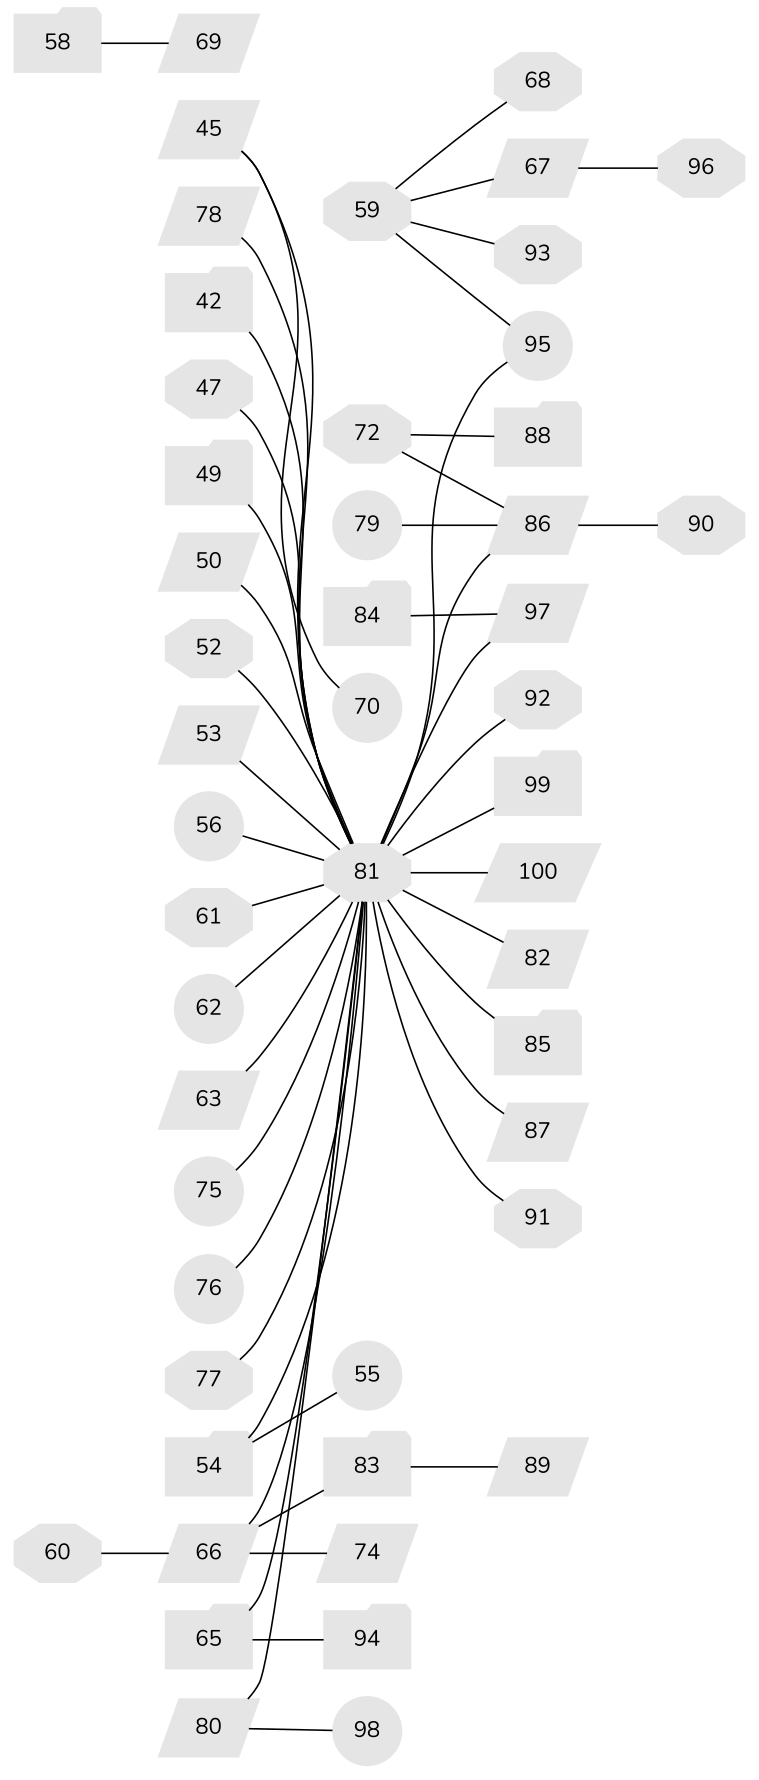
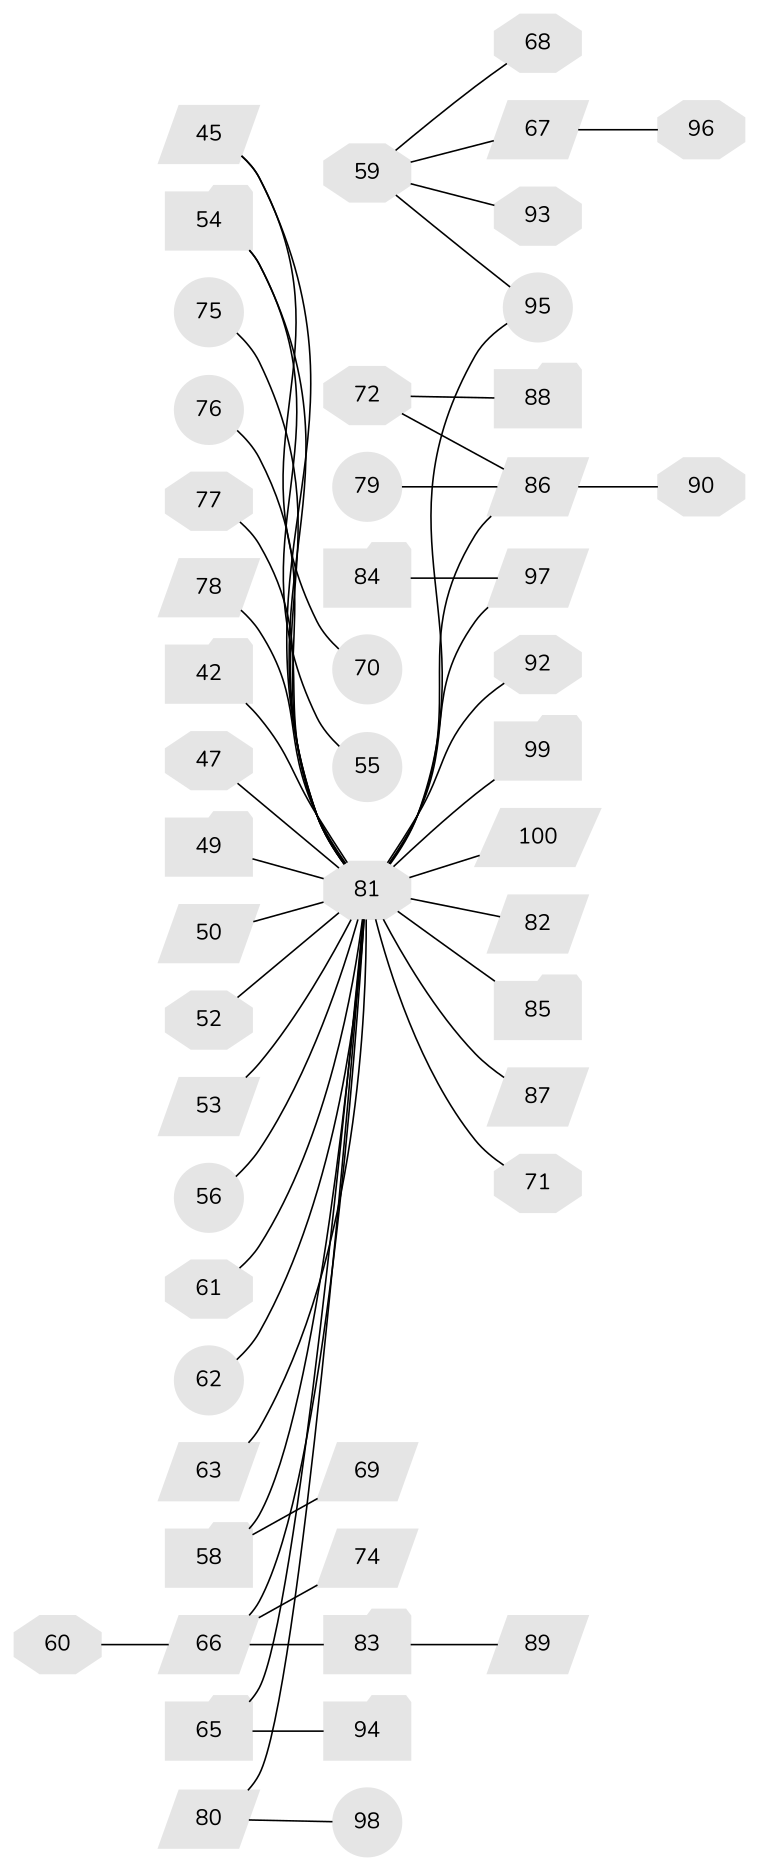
node "91": label "91" -> "71"
edge "81" -- "58": added
